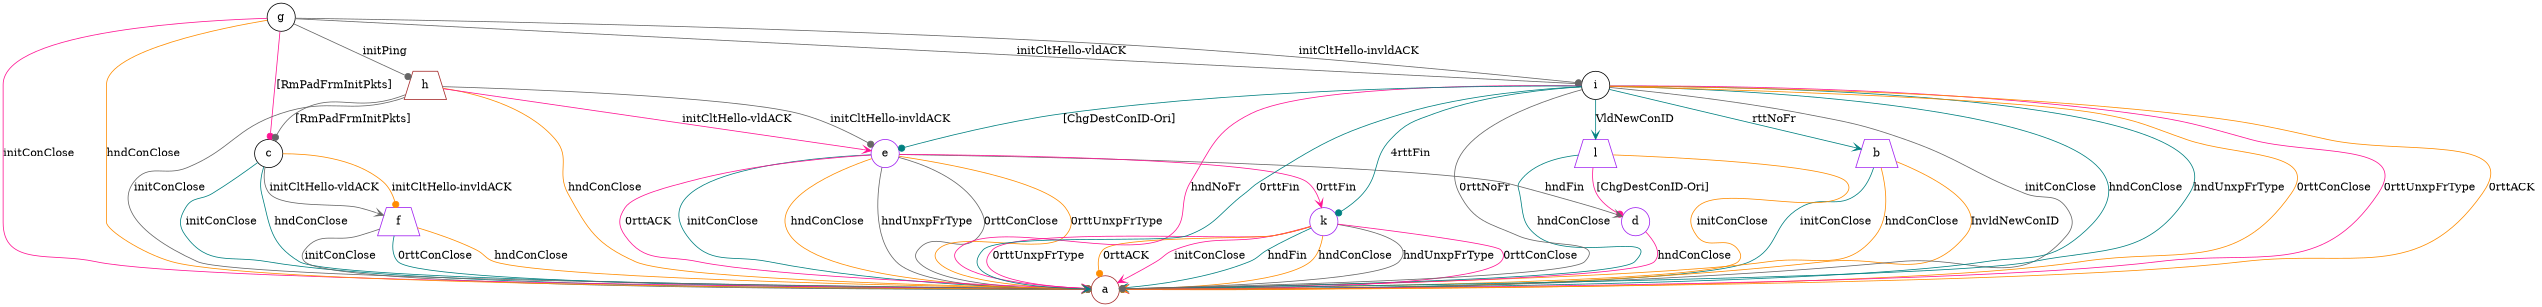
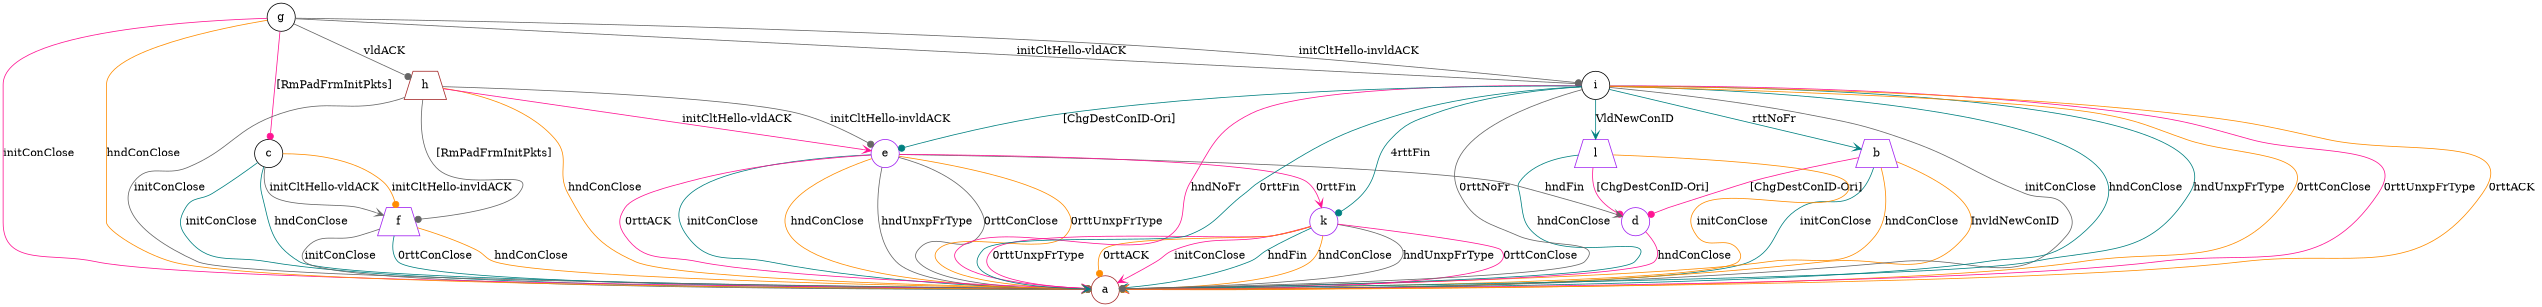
edge "g" -> "h": label "initPing " -> "vldACK "
edge "h" -> "c": now "h" -> "f"
edge "b" -> "d": added, label "[ChgDestConID-Ori]"
